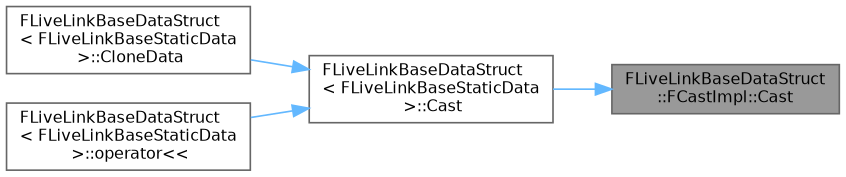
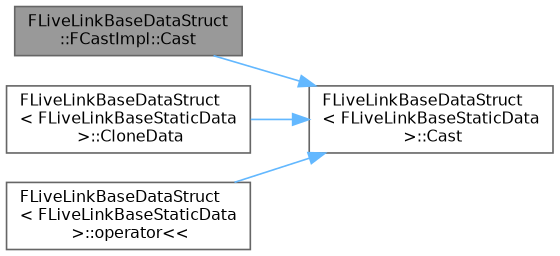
edge "FLiveLinkBaseDataStruct < FLiveLinkBaseStaticData >::Cast" -> "FLiveLinkBaseDataStruct ::FCastImpl::Cast": reversed
